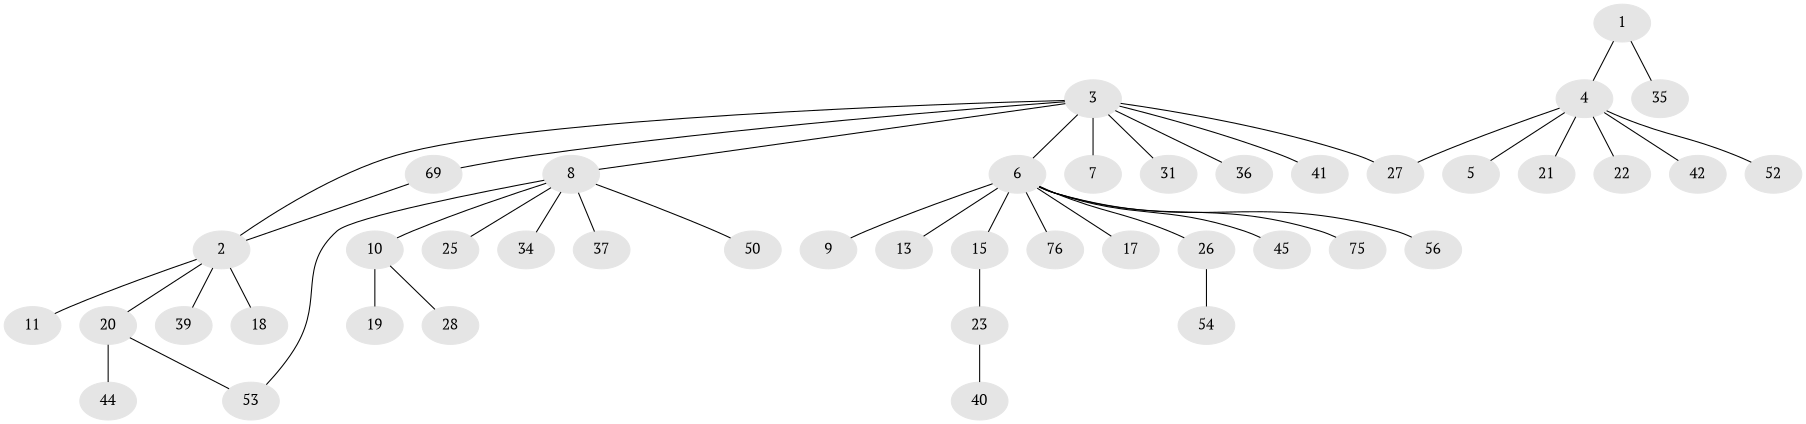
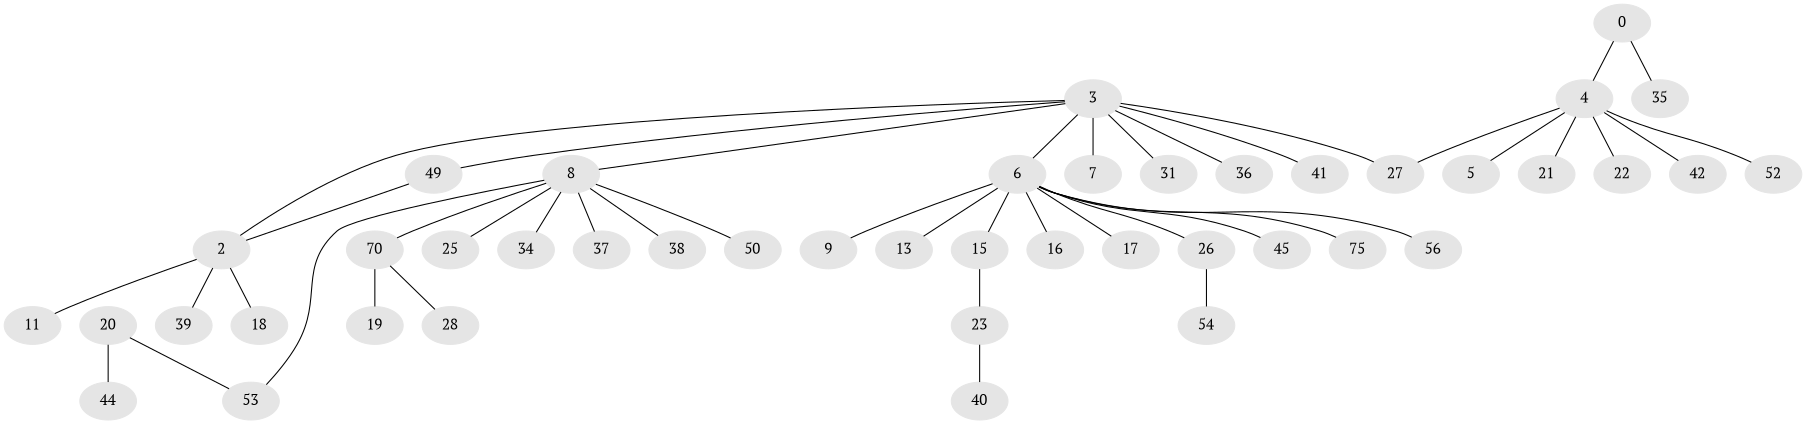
node "1": label "1" -> "0"
node "69": label "69" -> "49"
node "10": label "10" -> "70"
node "38": added
node "76": label "76" -> "16"
edge "2" -- "20": removed
